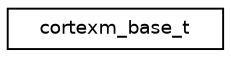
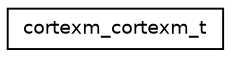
node "cortexm_base_t": label "cortexm_base_t" -> "cortexm_cortexm_t"
